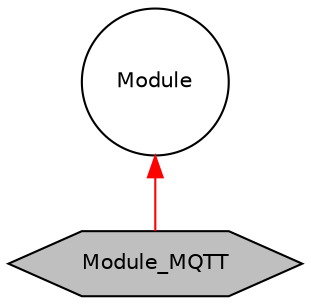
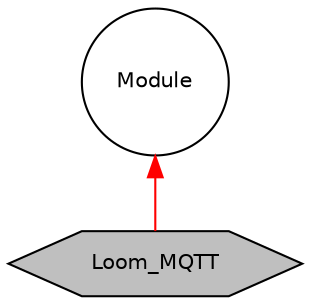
node "Module_MQTT": label "Module_MQTT" -> "Loom_MQTT"
